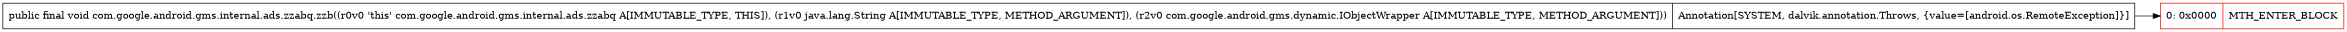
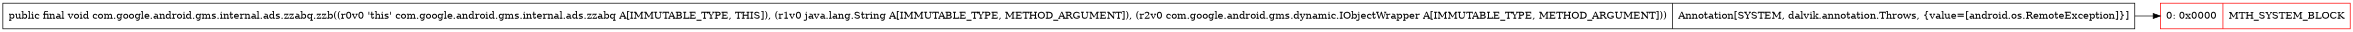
node "0: 0x0000": text "MTH_ENTER_BLOCK" -> "MTH_SYSTEM_BLOCK"
